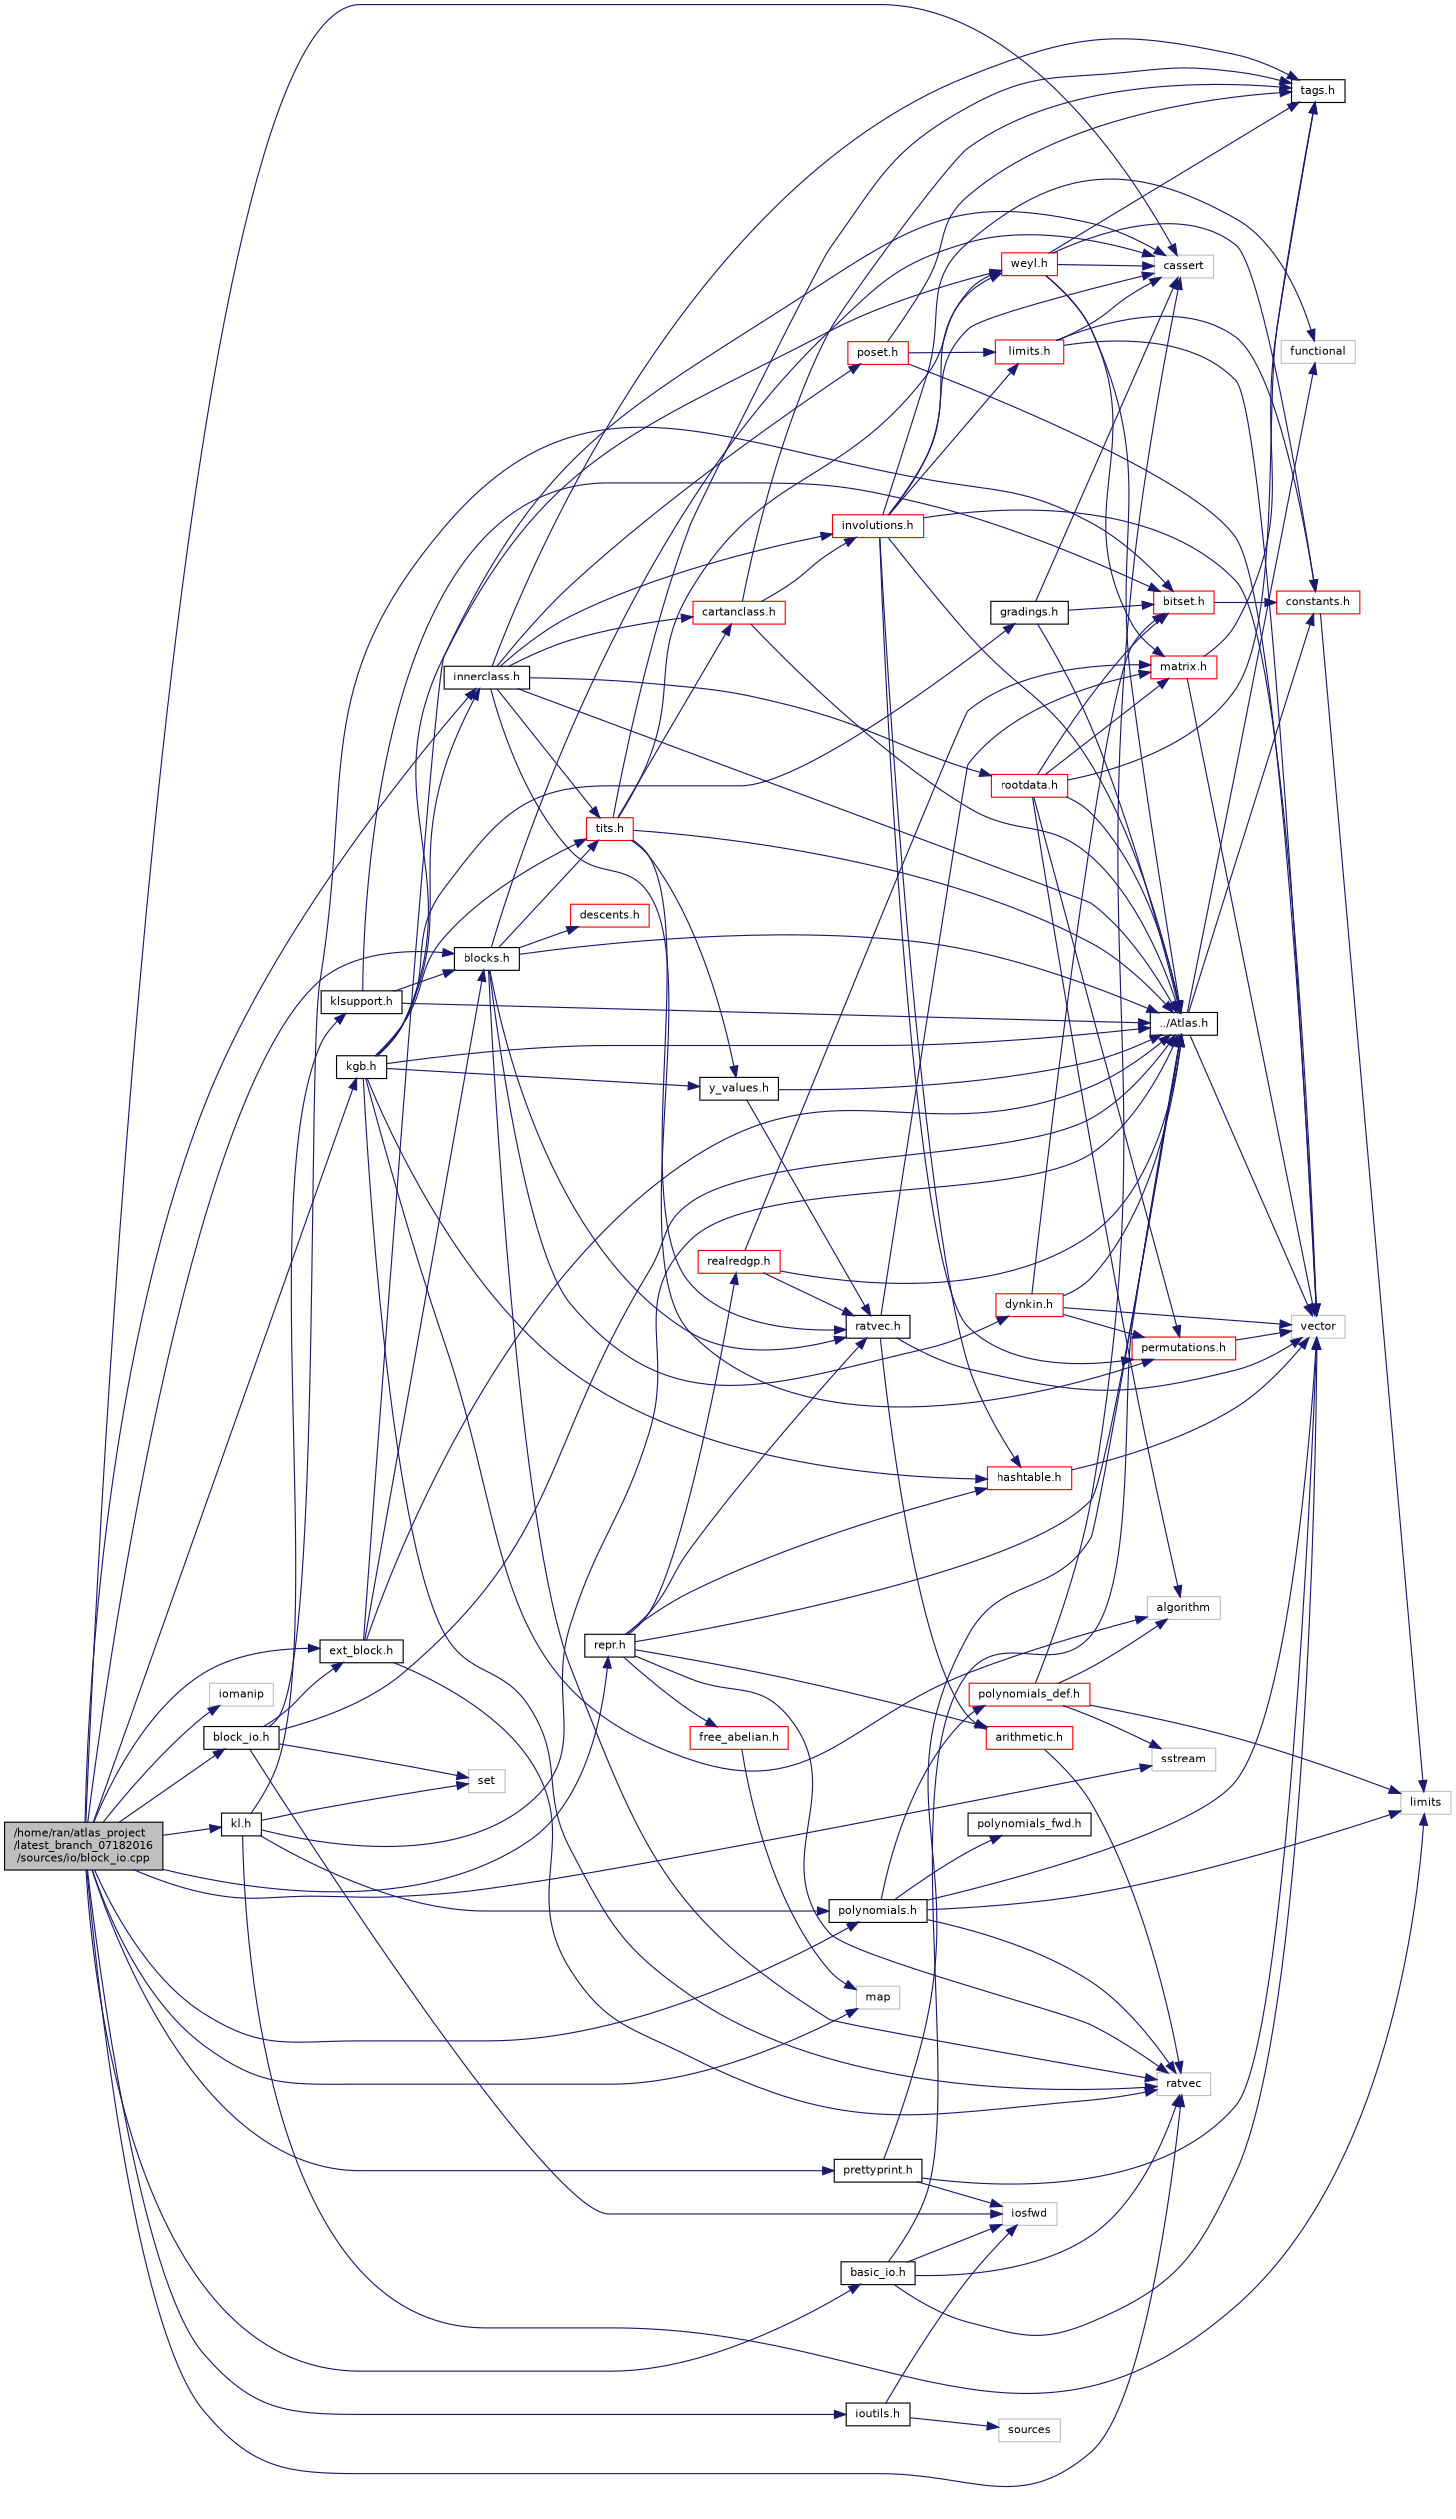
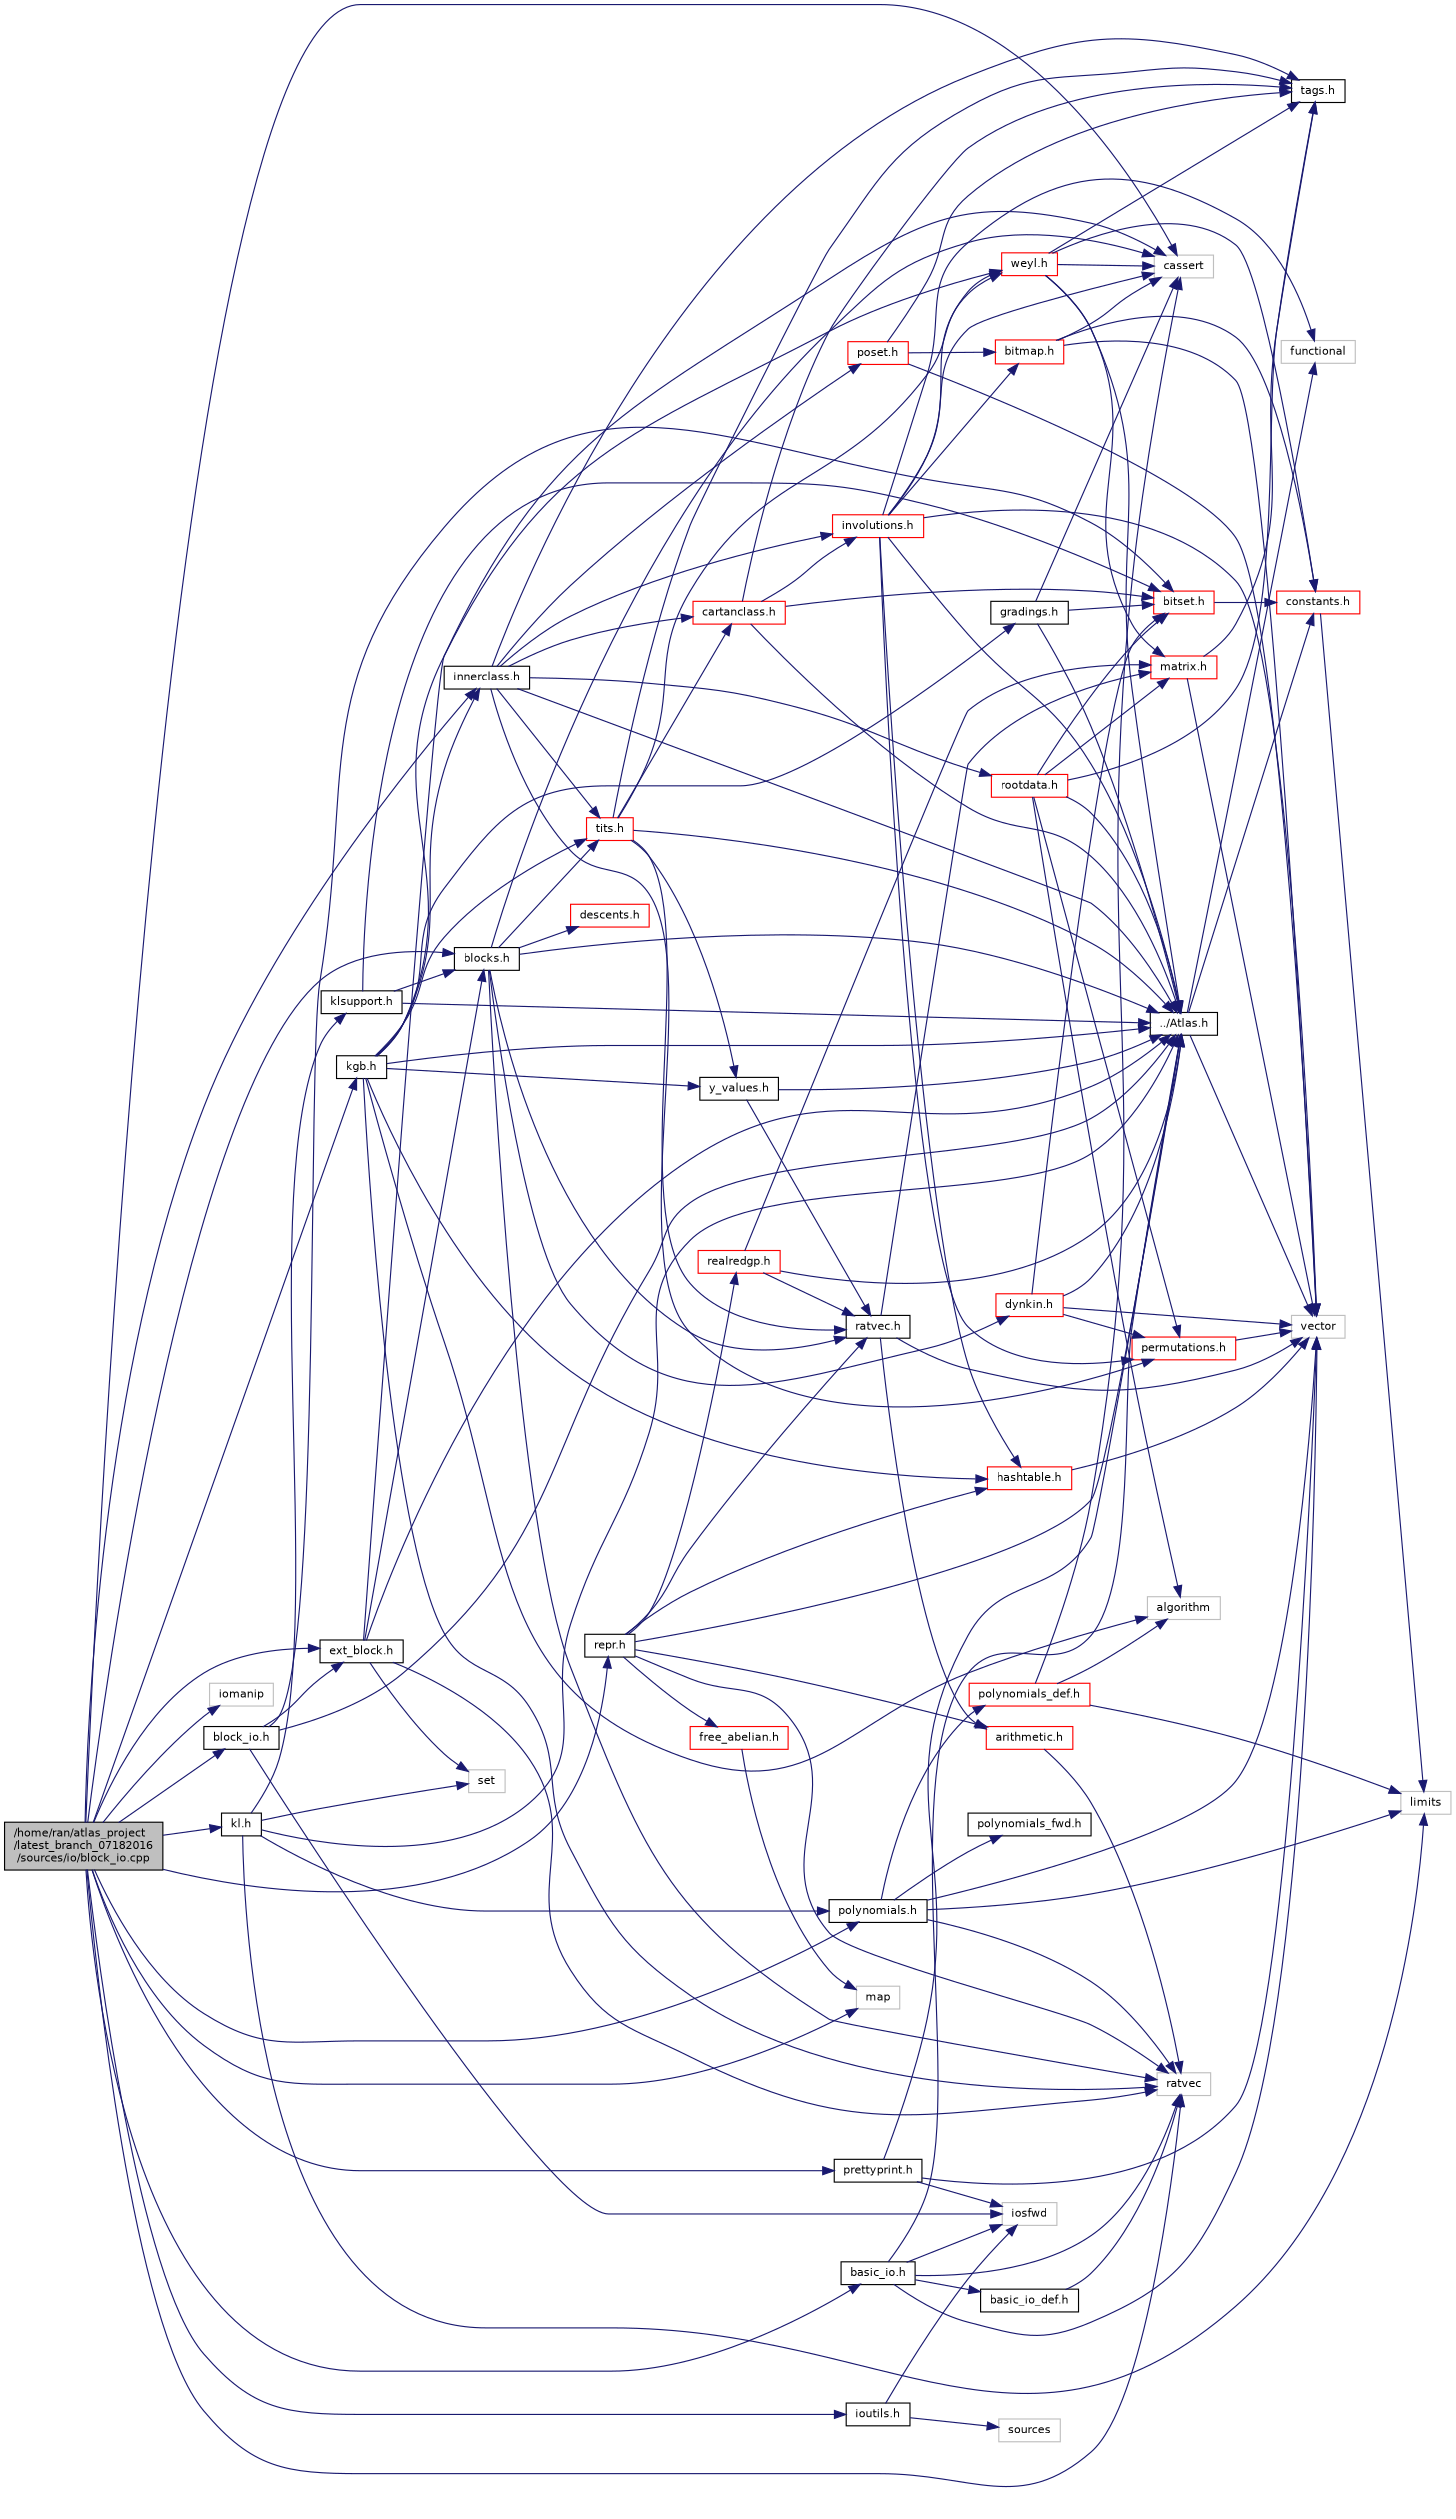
node "limits.h": label "limits.h" -> "bitmap.h"
edge "cartanclass.h" -> "bitset.h": added
edge "block_io.h" -> "set": now "ext_block.h" -> "set"
node "sstream": removed
node "basic_io_def.h": added
